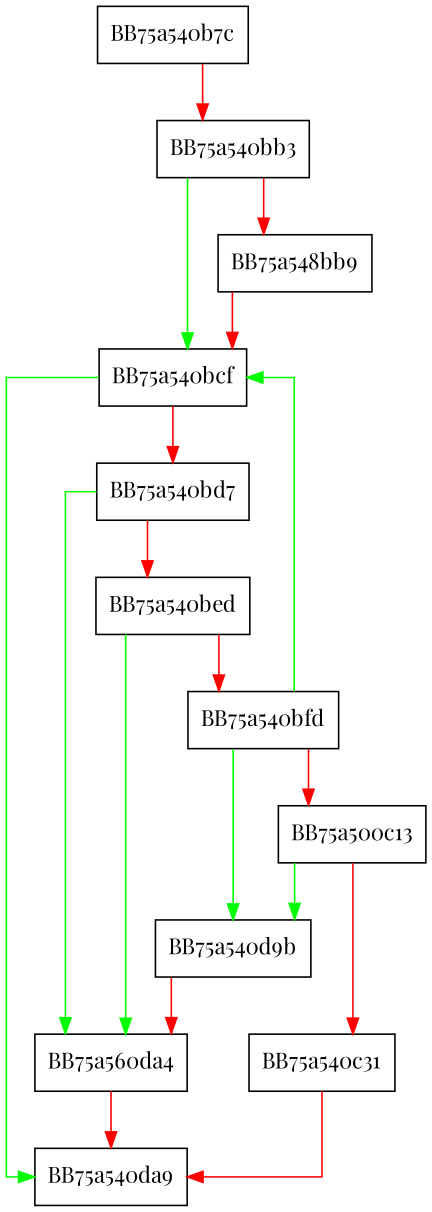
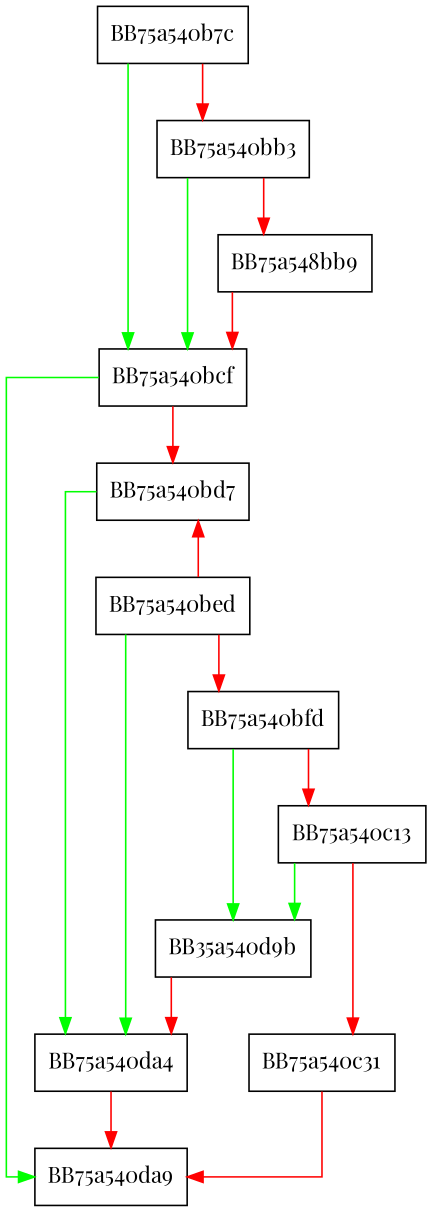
edge "BB75a540bfd" -> "BB75a540bcf": now "BB75a540b7c" -> "BB75a540bcf"
edge "BB75a540bd7" -> "BB75a540bed": reversed
node "BB75a500c13": label "BB75a500c13" -> "BB75a540c13"
node "BB75a540d9b": label "BB75a540d9b" -> "BB35a540d9b"
node "BB75a560da4": label "BB75a560da4" -> "BB75a540da4"
